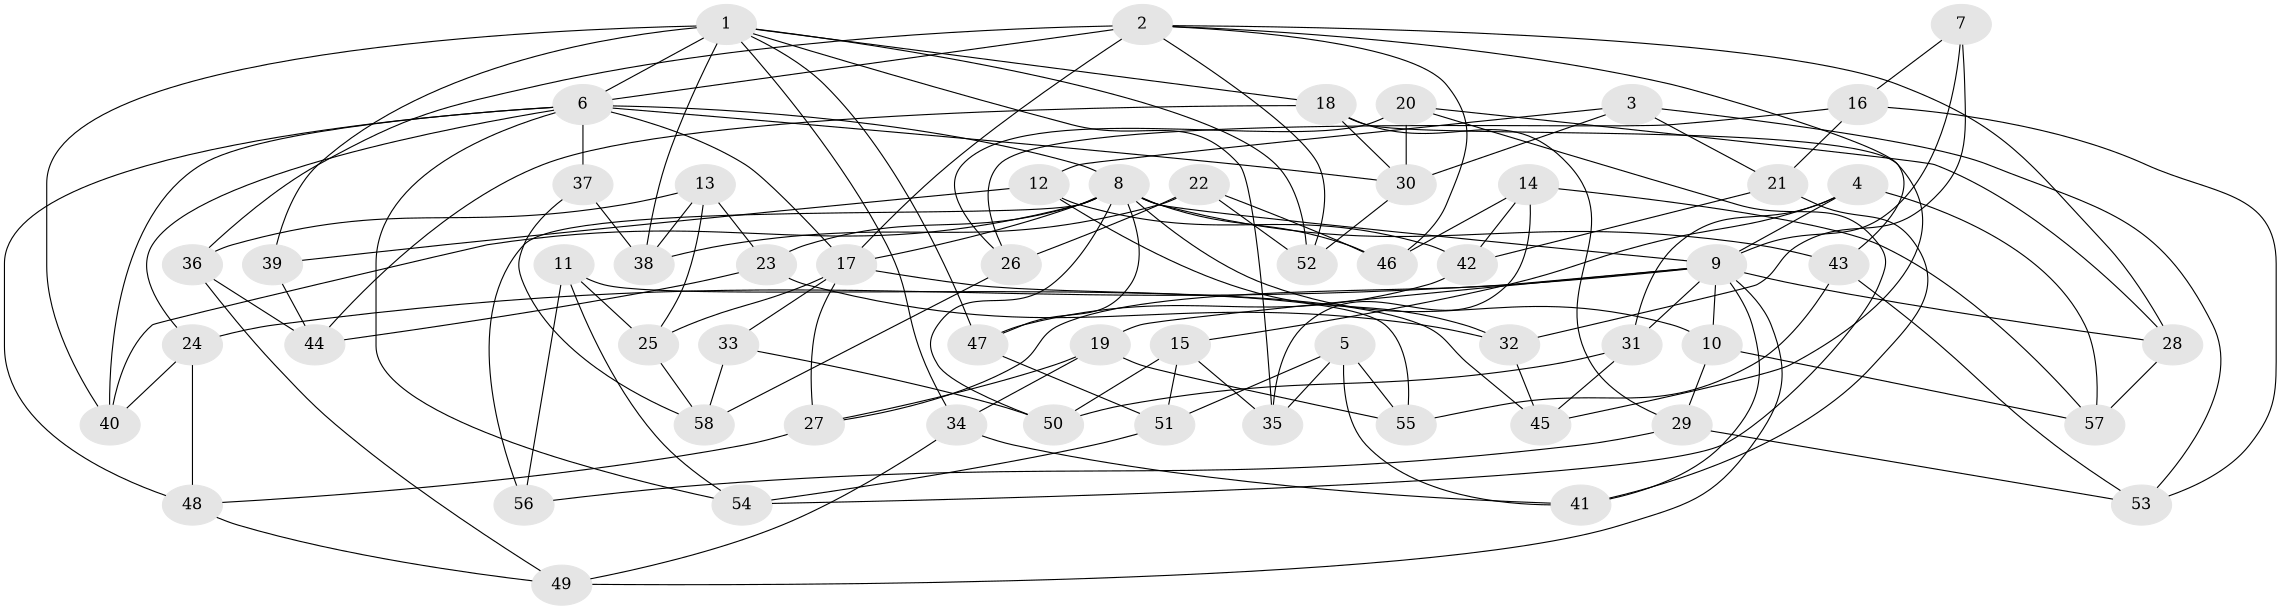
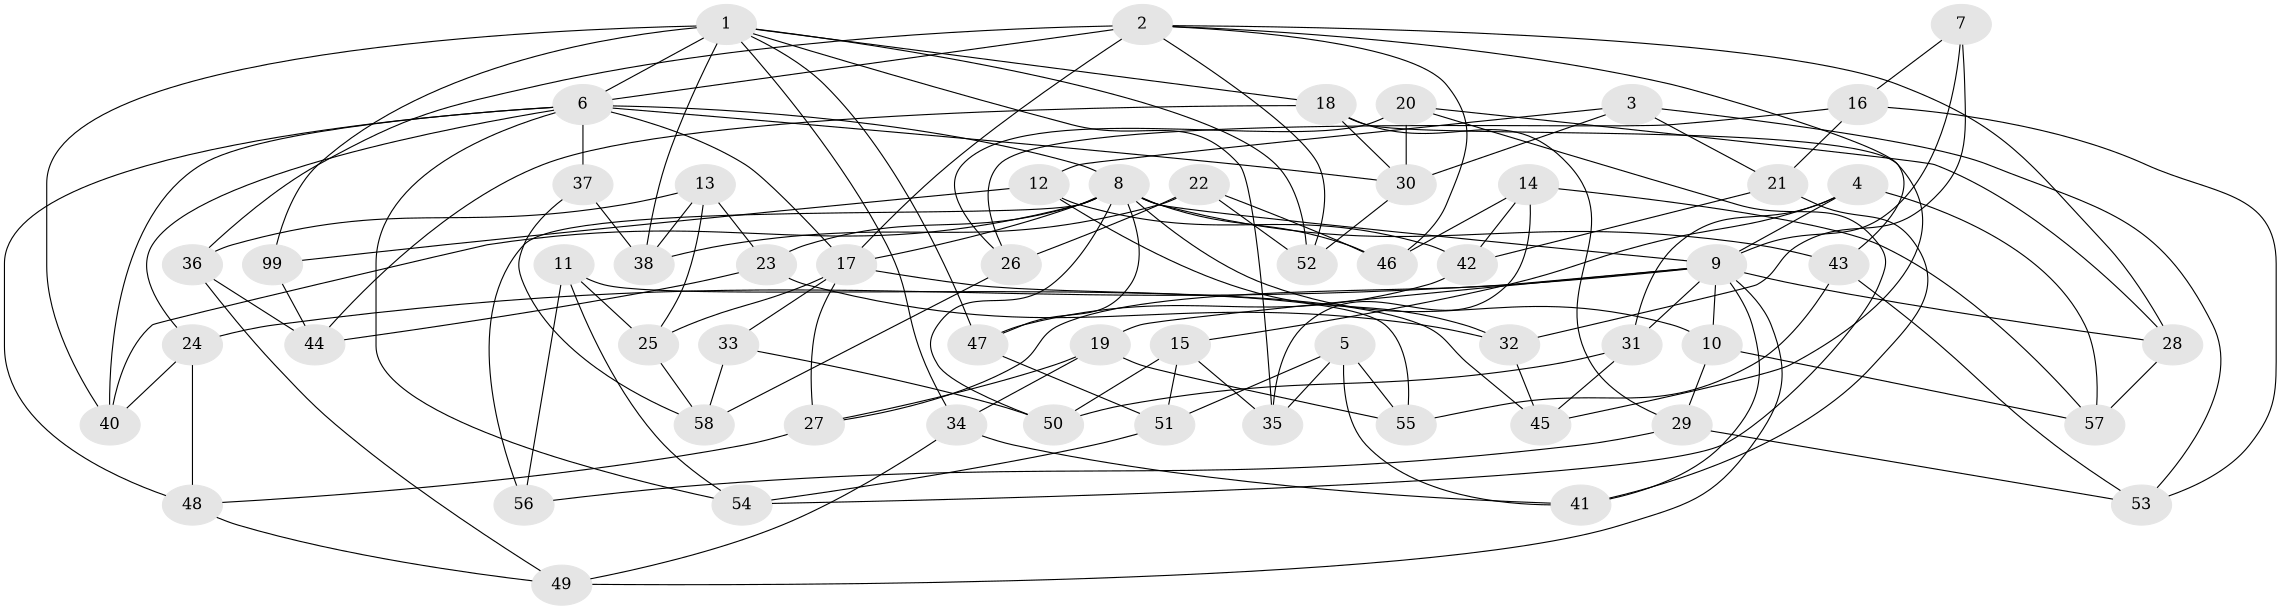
node "39": label "39" -> "99"
